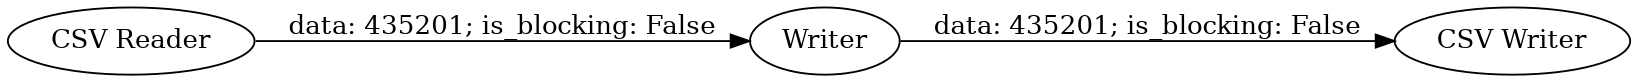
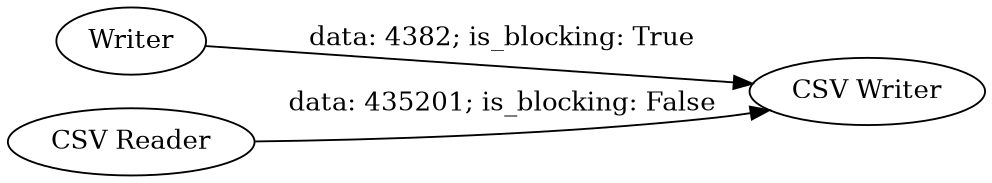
edge "Writer" -> "CSV Writer": label "data: 435201; is_blocking: False" -> "data: 4382; is_blocking: True"
edge "CSV Reader" -> "Writer": now "CSV Reader" -> "CSV Writer"
